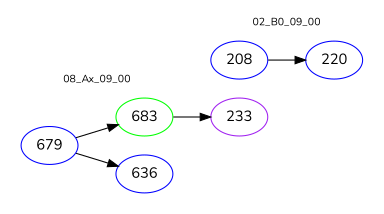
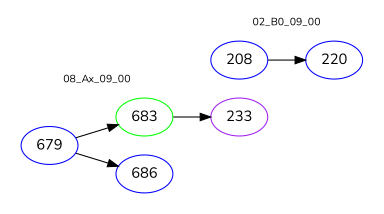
node "636": label "636" -> "686"
